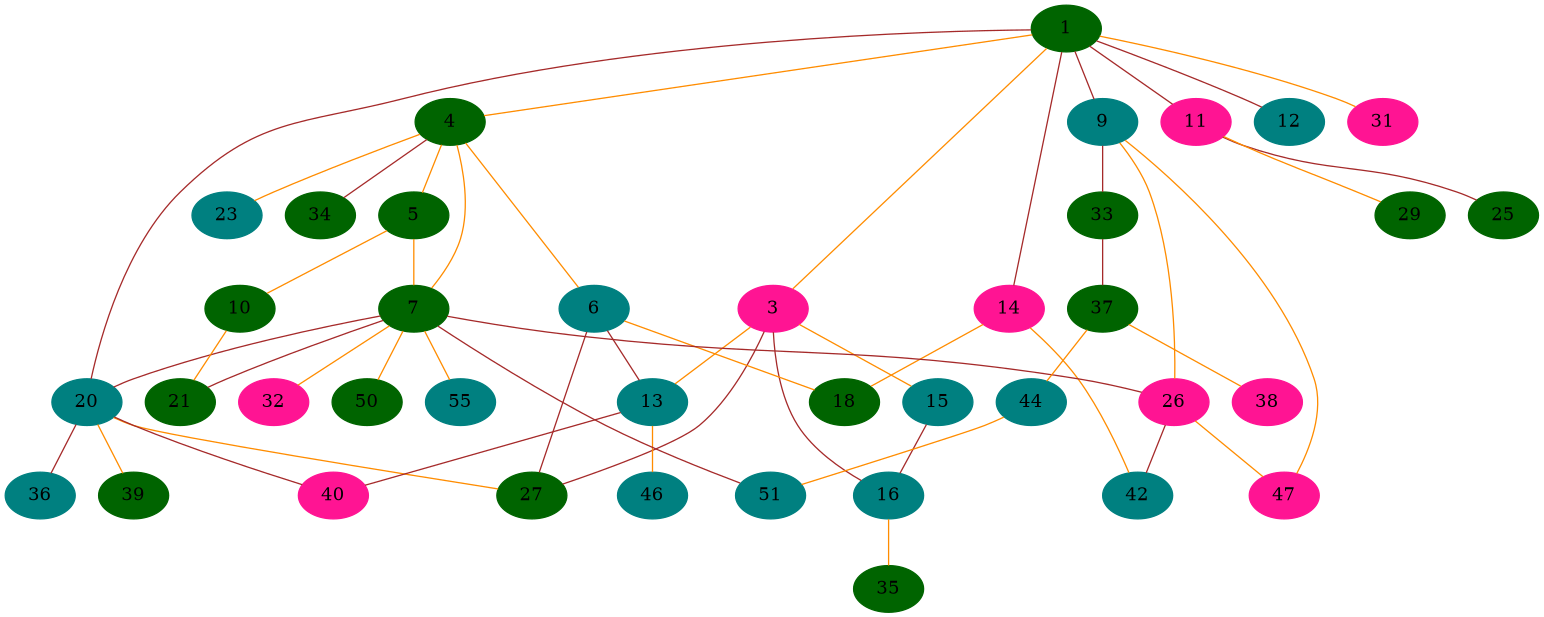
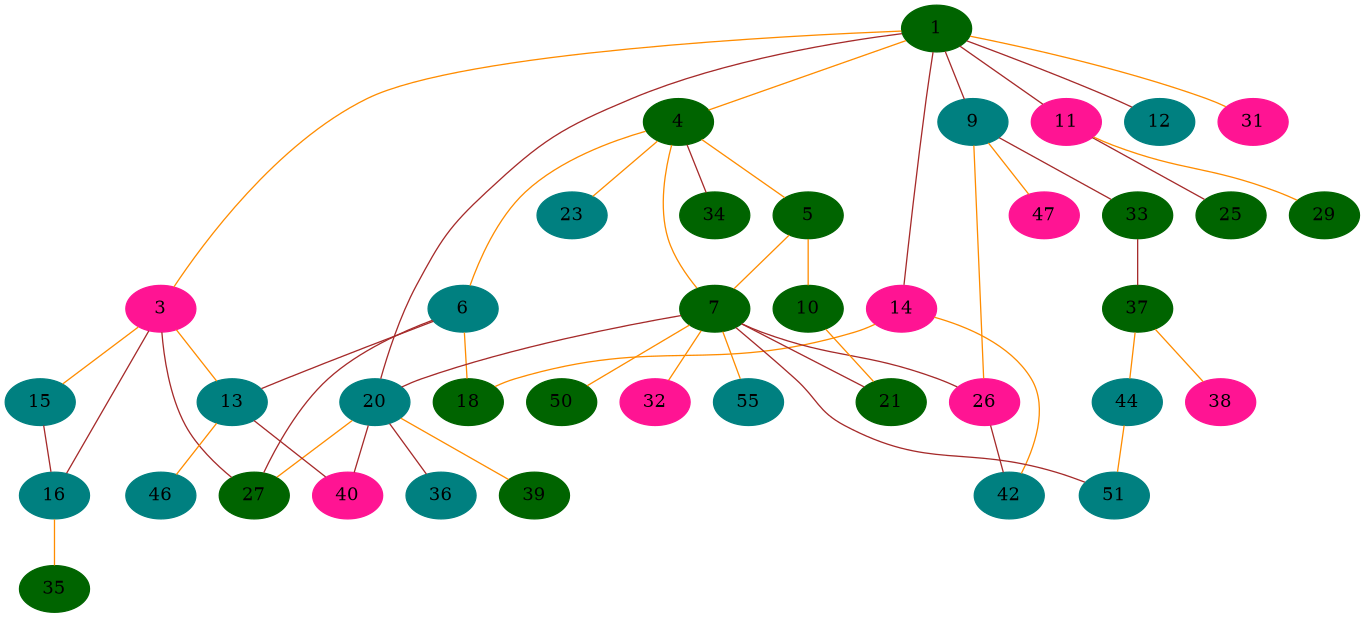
edge "26" -- "47": removed
